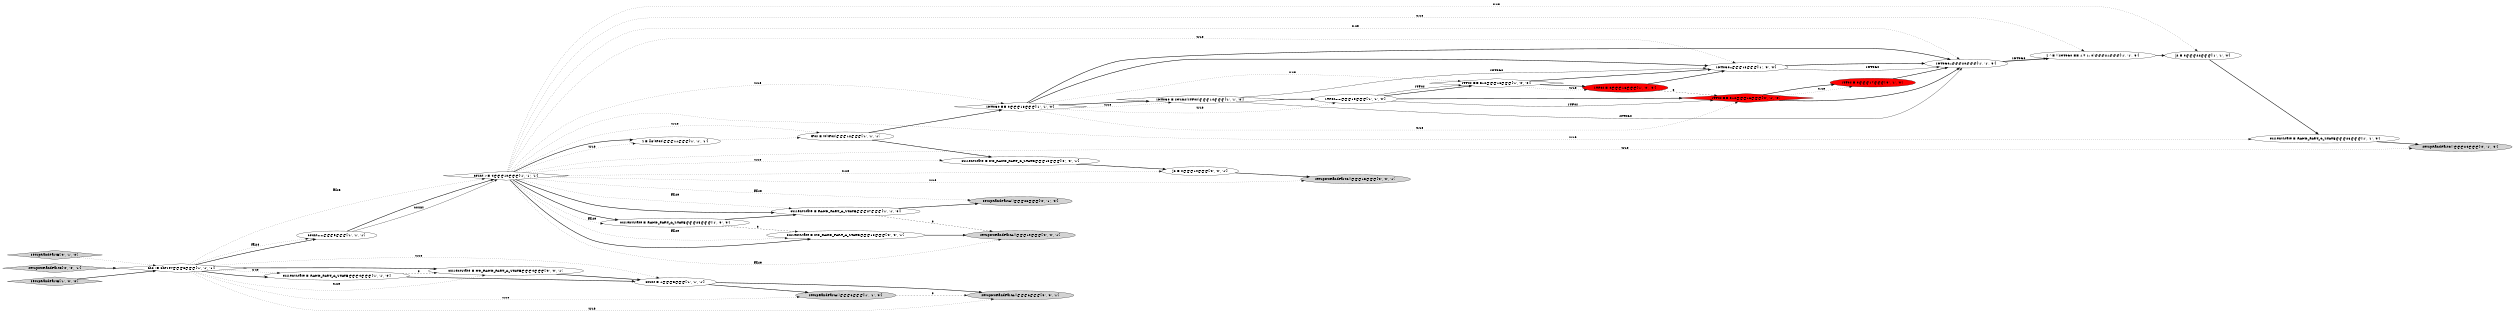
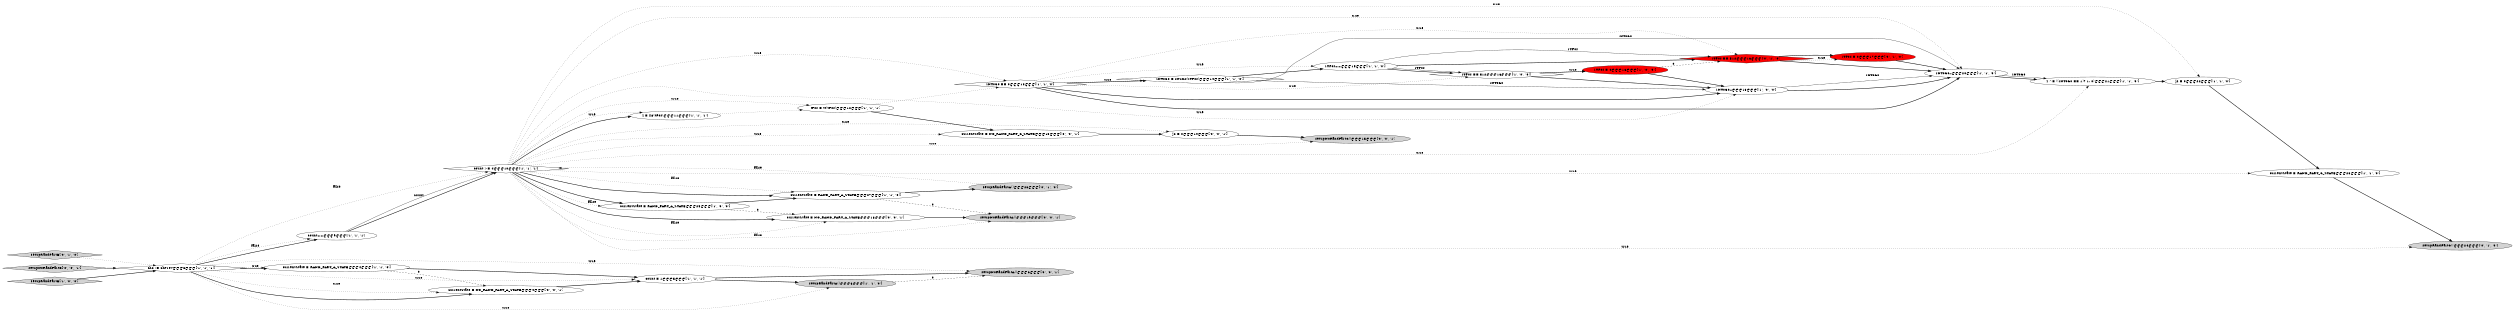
edge "tPos = tt(tPos(@@@12@@@['1', '1', '1']" -> "rNToGo == 0@@@13@@@['1', '1', '0']": style bold -> dotted
edge "count >= 4@@@10@@@['1', '1', '1']" -> "setupRandPartA()@@@28@@@['0', '1', '0']": reversed
